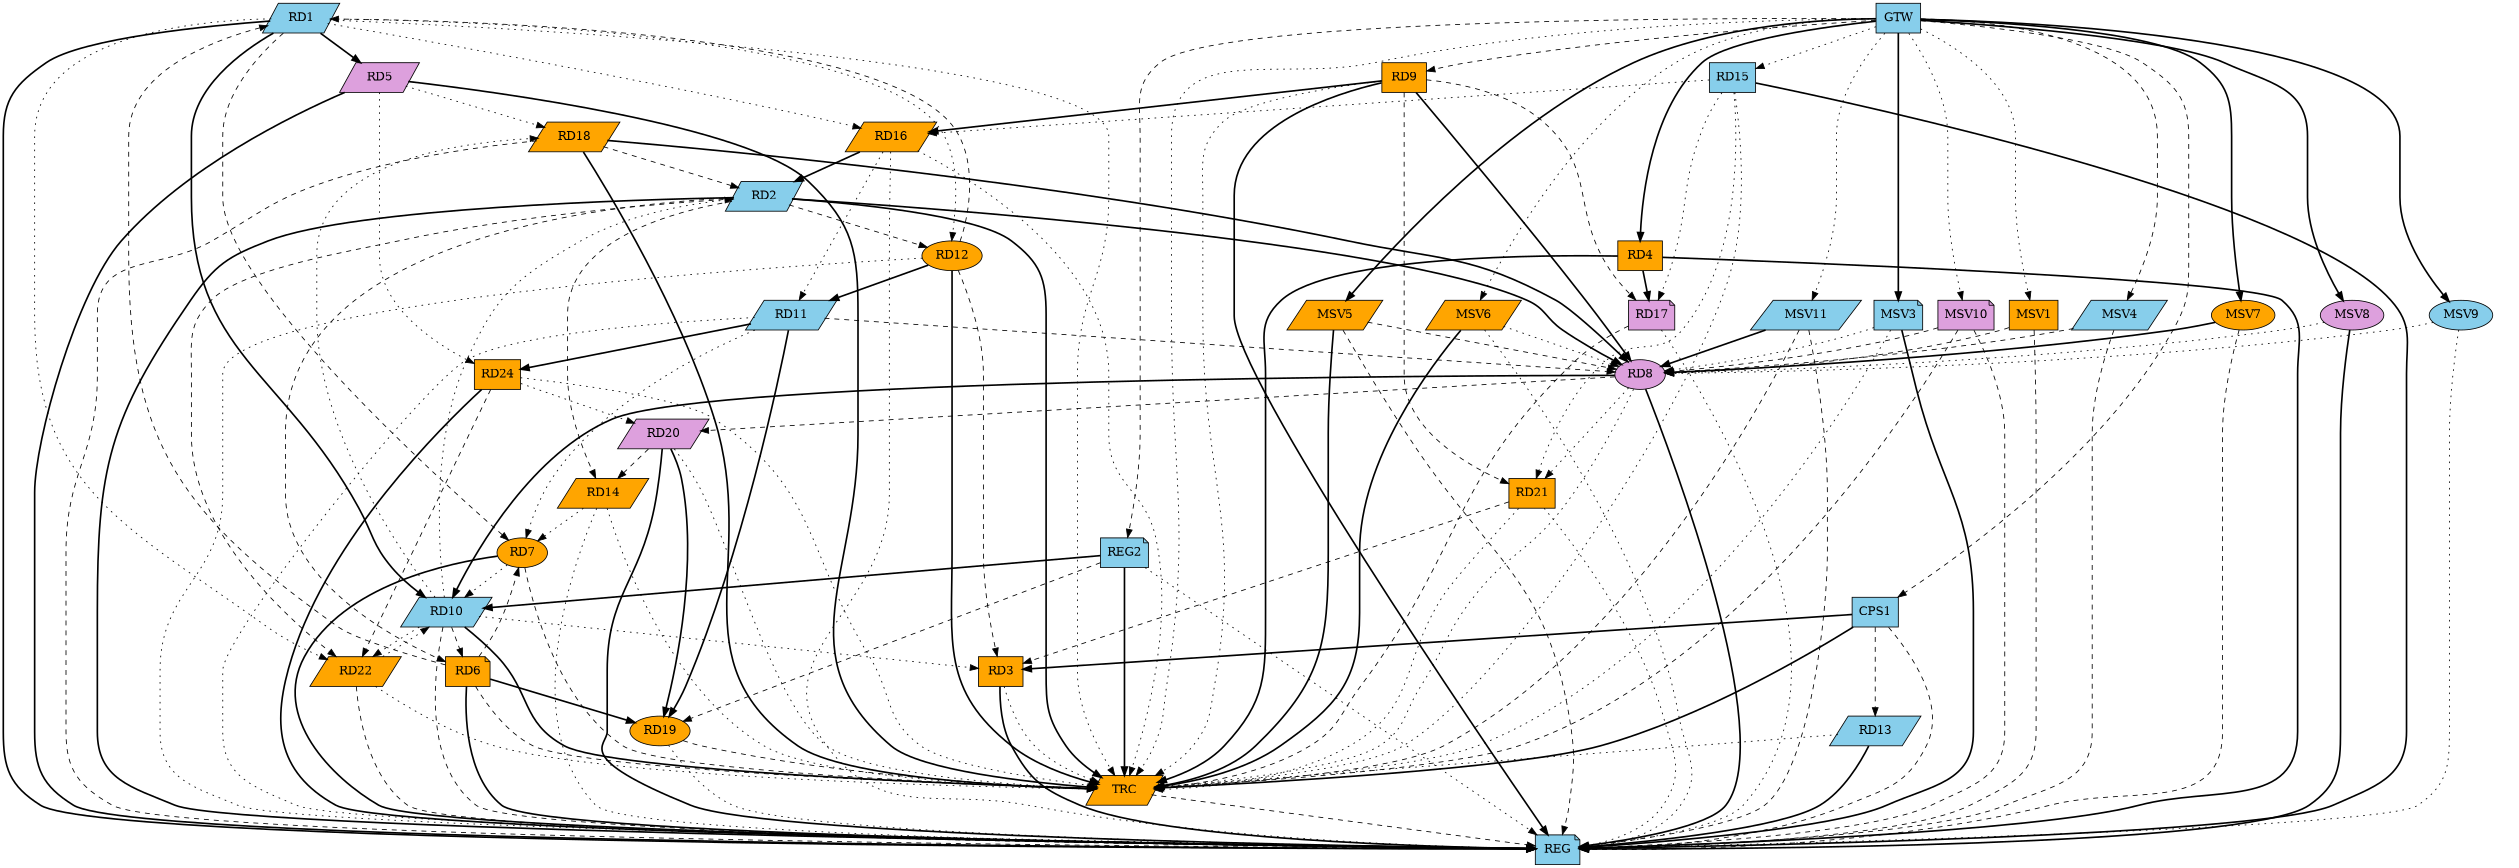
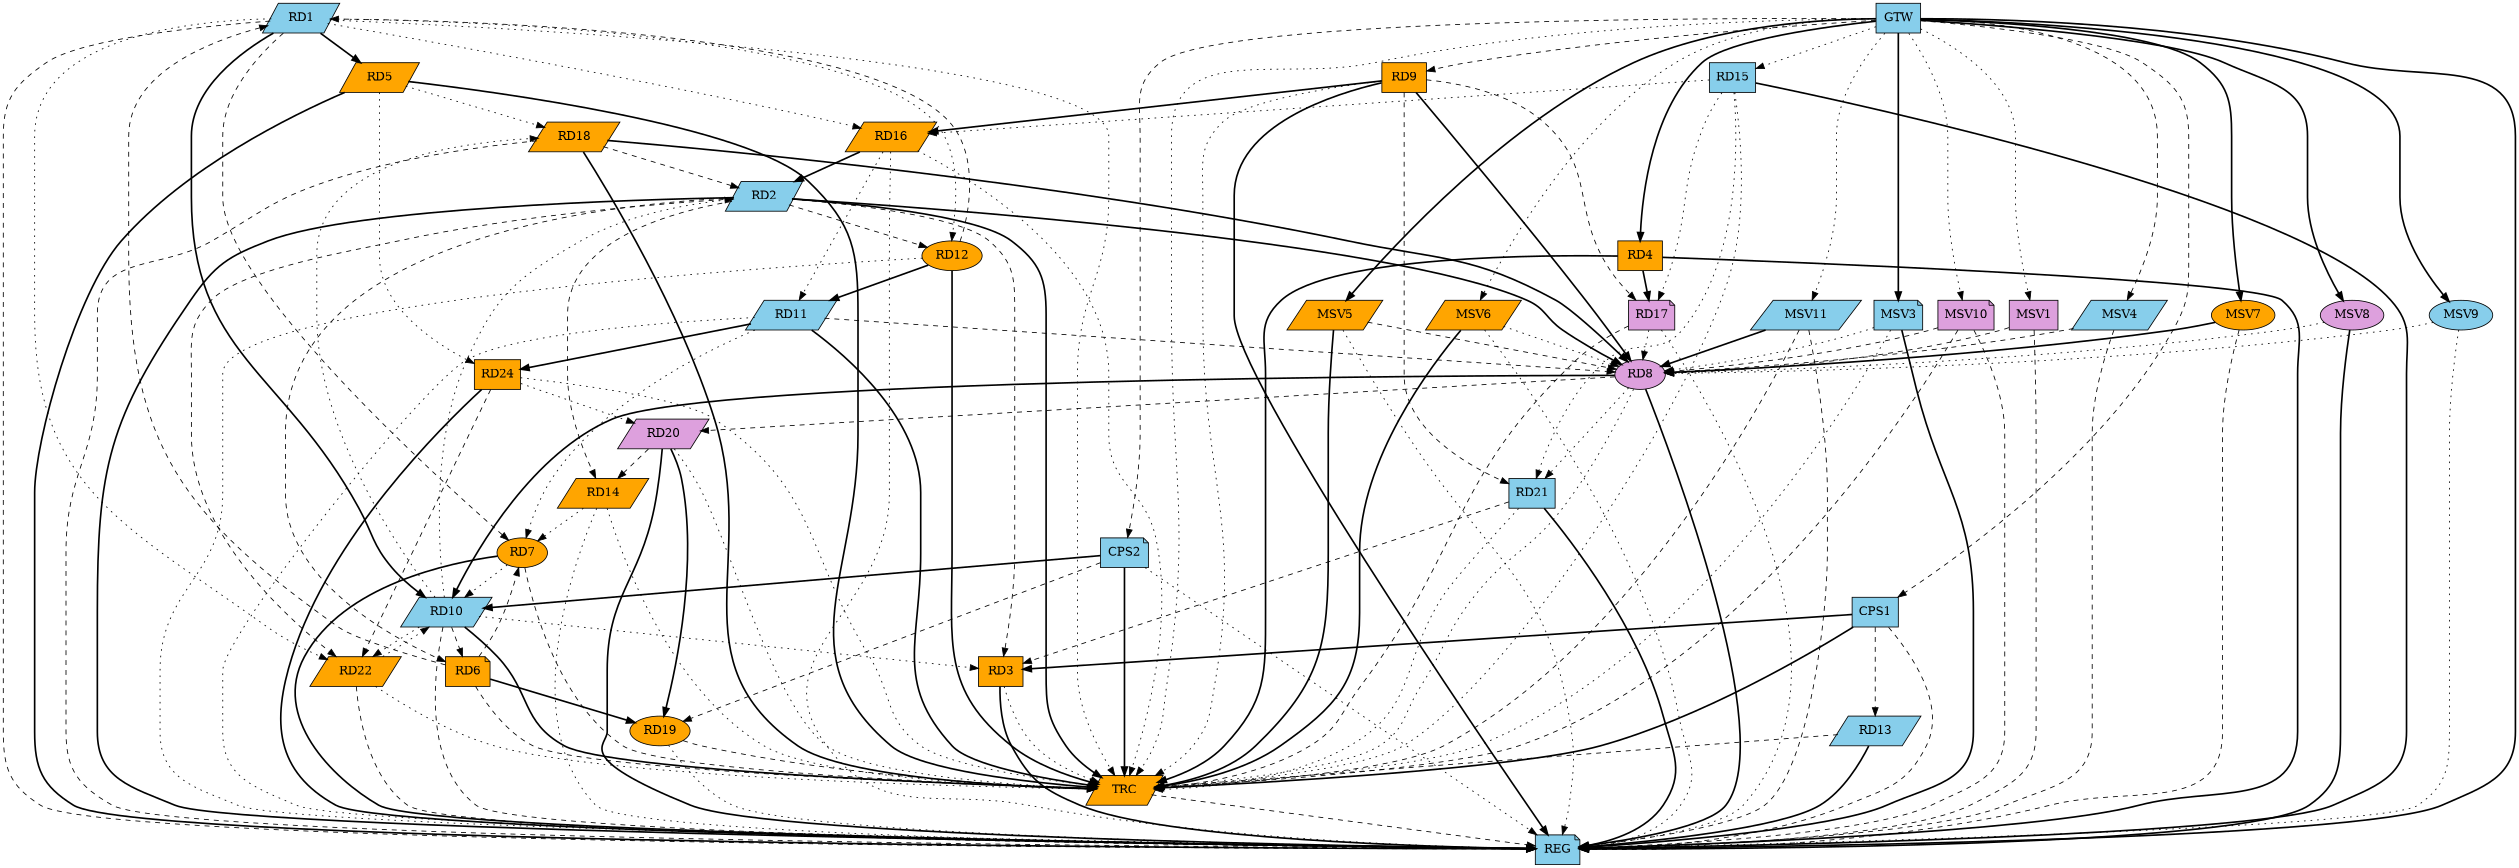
node "RD5": fillcolor plum -> orange
node "MSV1": fillcolor orange -> plum
edge "RD17" -> "RD8": added
edge "RD12" -> "RD3": now "RD2" -> "RD3"
node "RD21": fillcolor orange -> skyblue
edge "RD11" -> "RD19": now "RD11" -> "TRC"
edge "MSV5" -> "REG": style dashed -> dotted
node "REG2": label "REG2" -> "CPS2"
edge "RD21" -> "REG": style dotted -> bold
edge "RD13" -> "TRC": style dotted -> dashed
edge "RD1" -> "REG": style bold -> dashed
edge "RD6" -> "REG": now "GTW" -> "REG"
